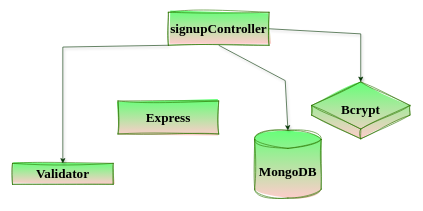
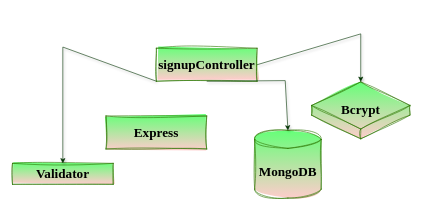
node "signupController": moved (219, 29) -> (207, 65)
node "Express": moved (168, 118) -> (156, 133)
